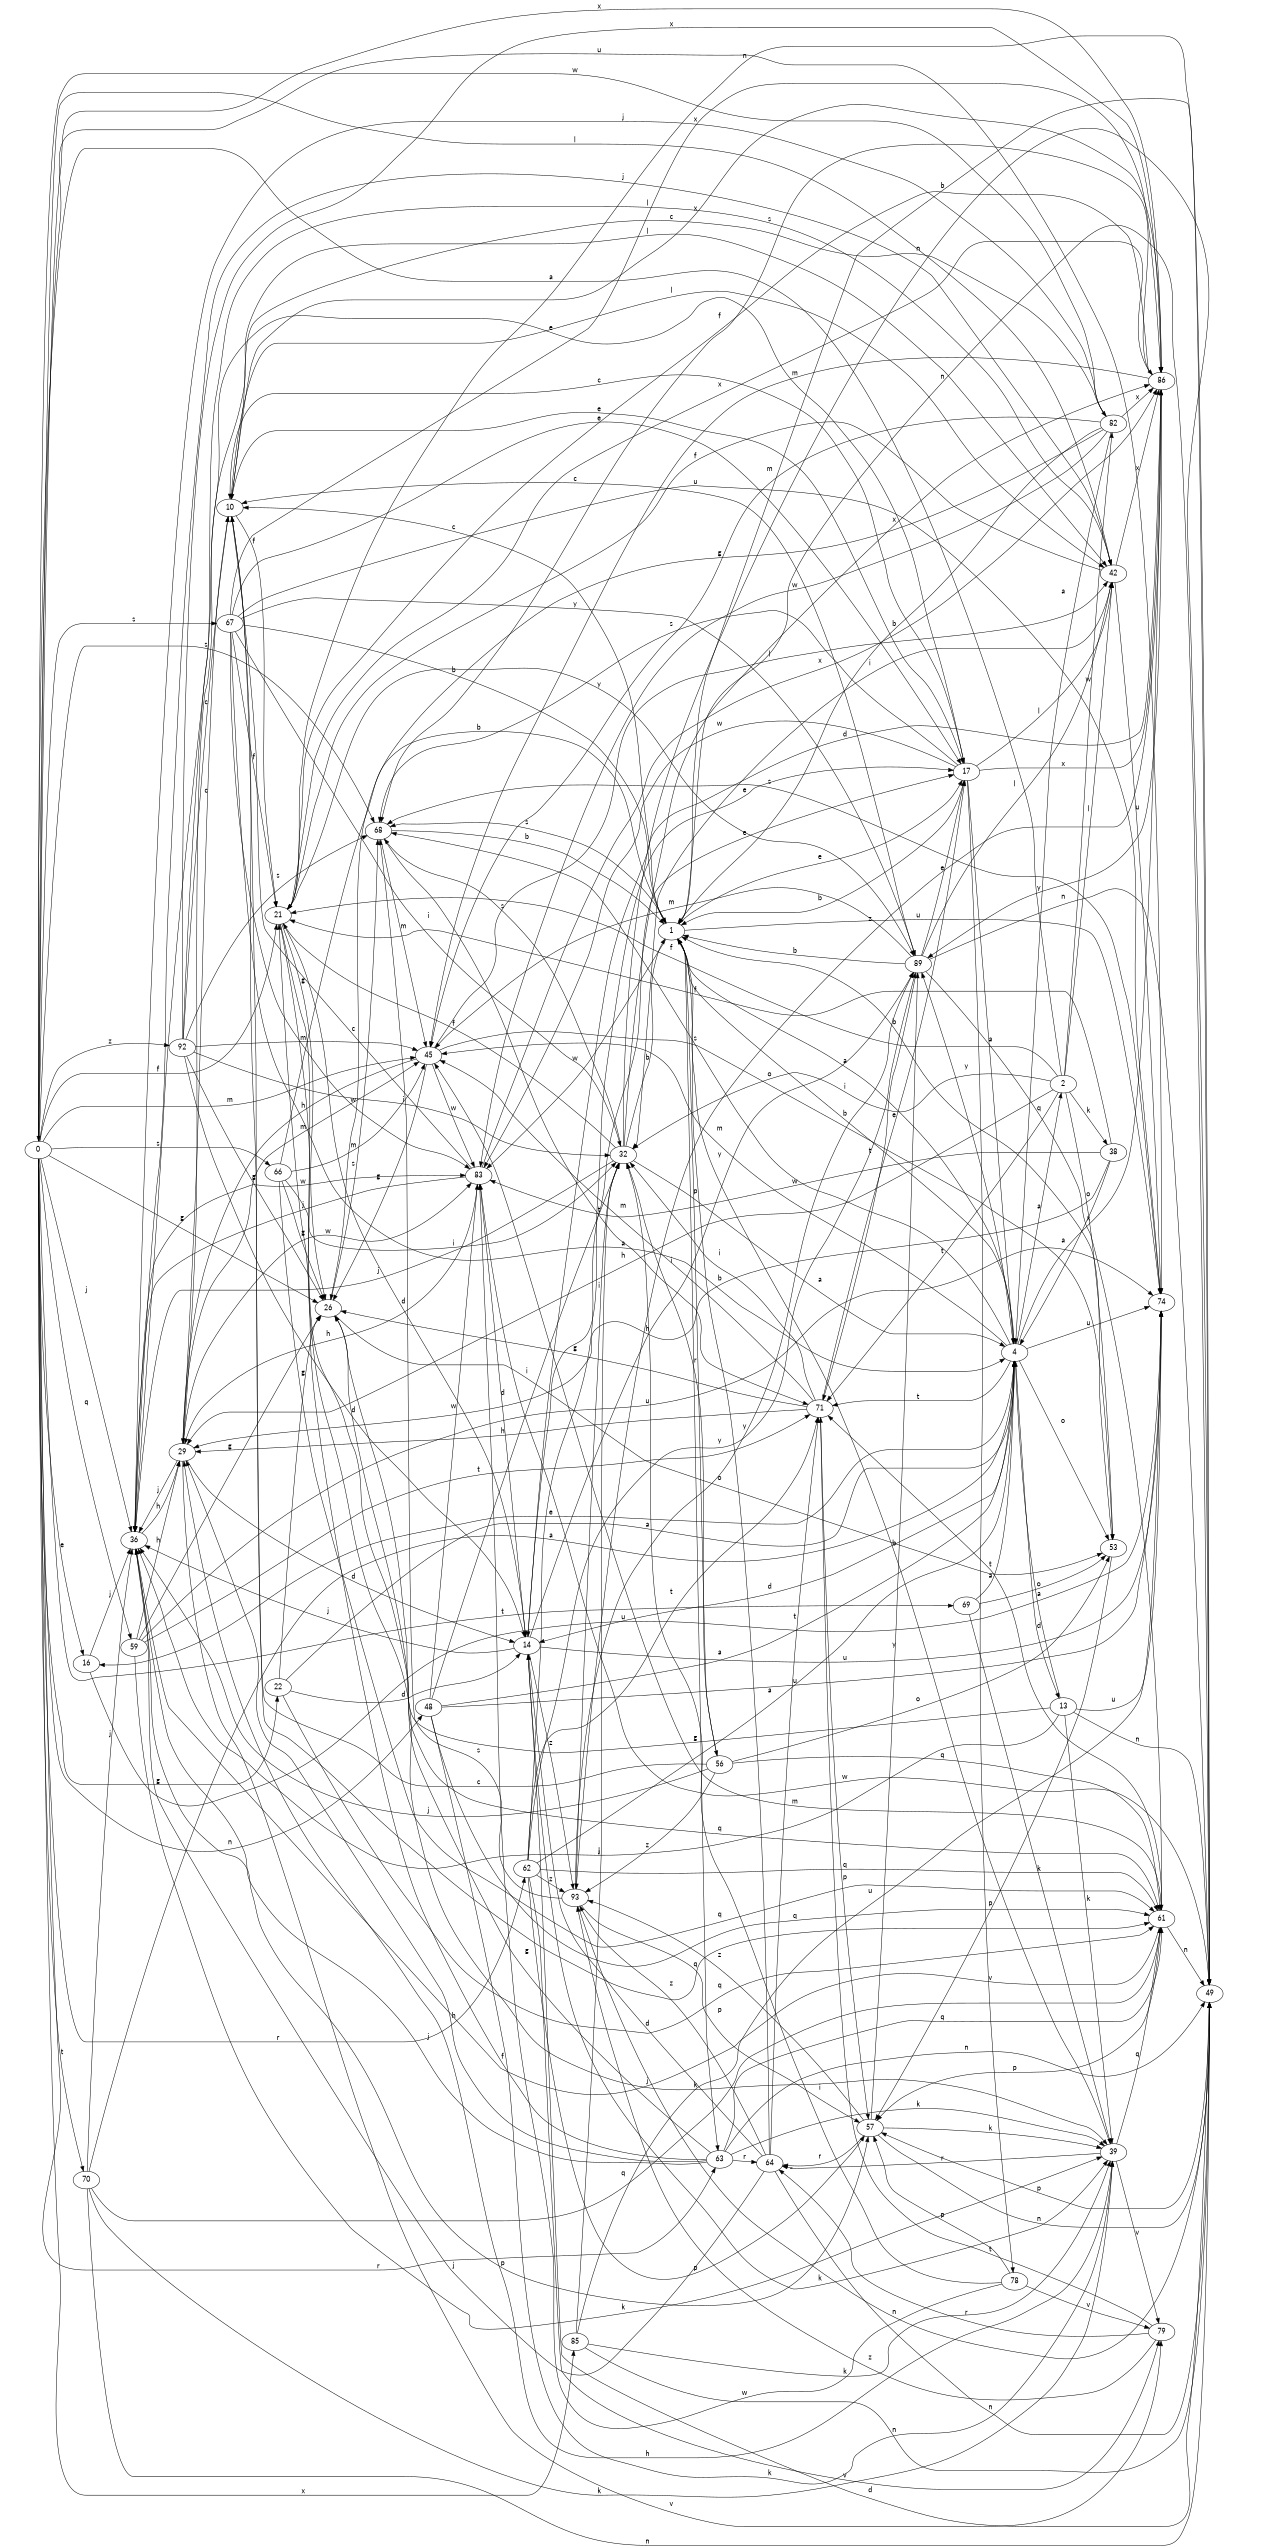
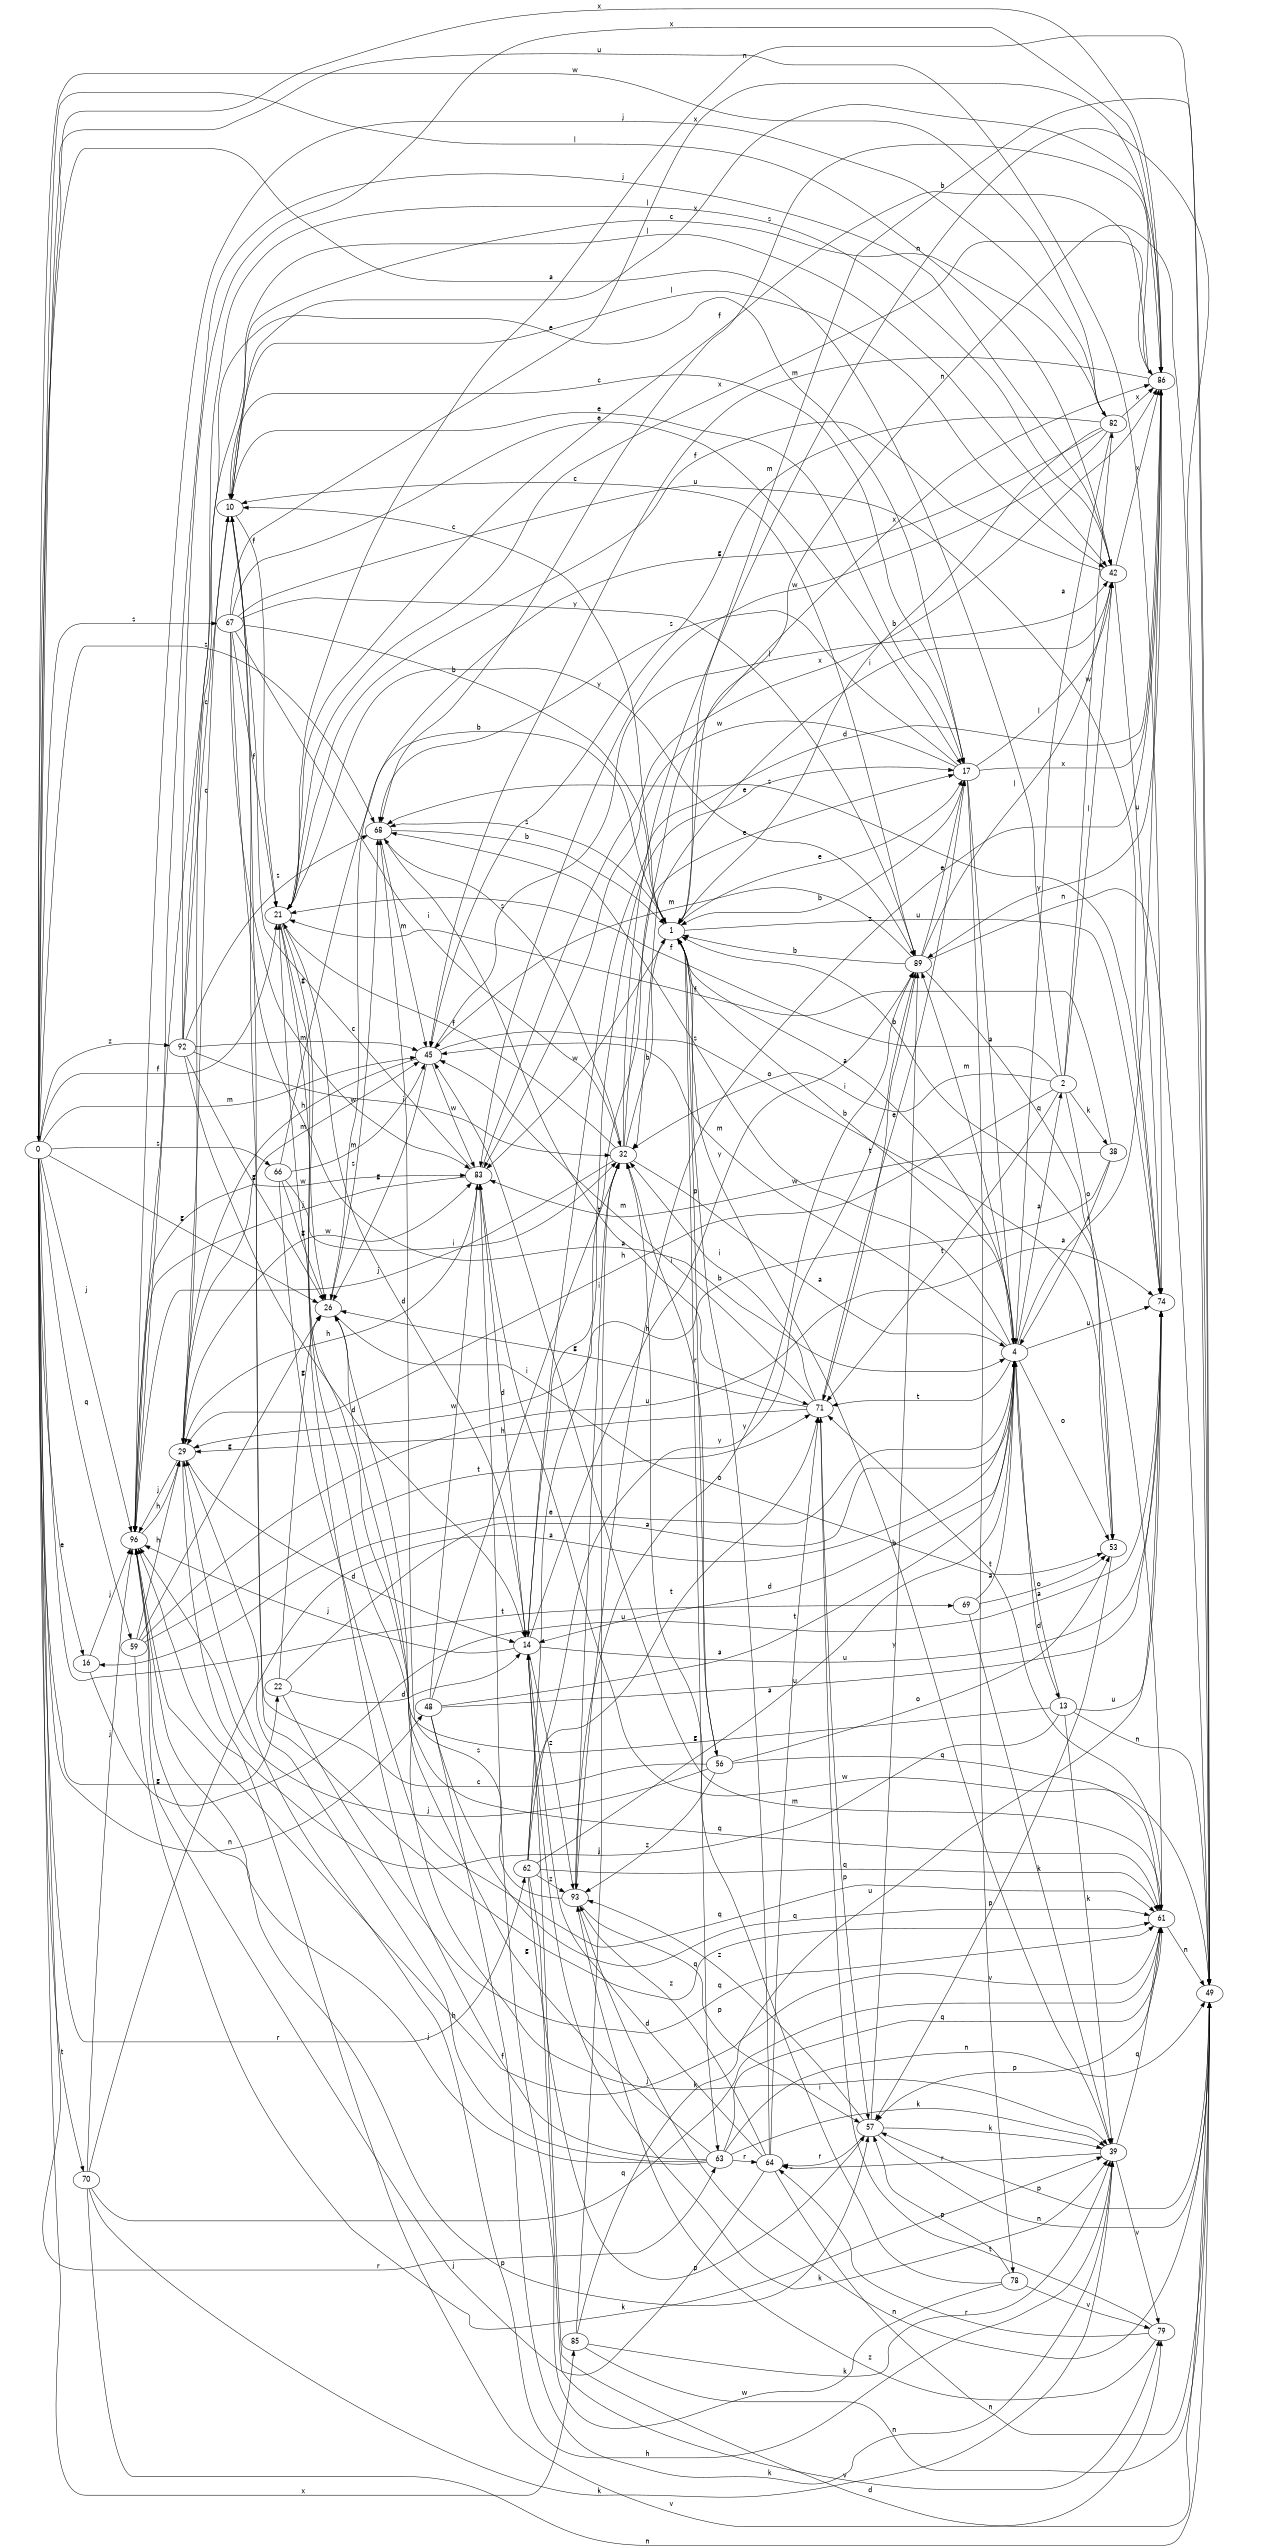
edge "4" -> "89": label "y" -> "m"
node "36": label "36" -> "96"
